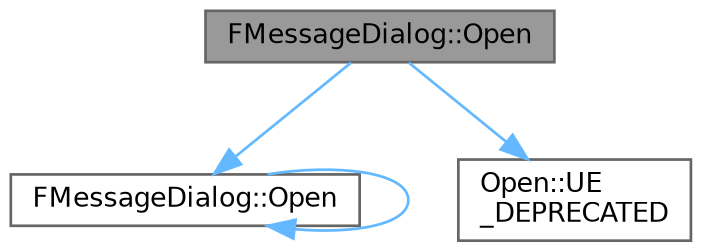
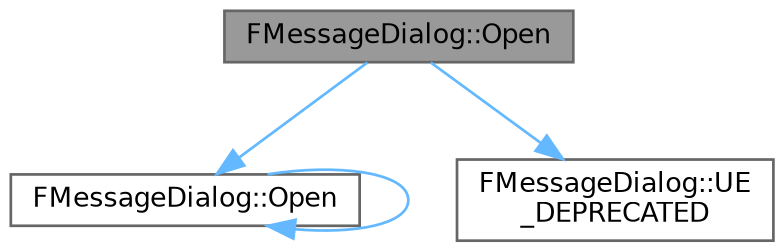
node "Open::UE _DEPRECATED": label "Open::UE _DEPRECATED" -> "FMessageDialog::UE _DEPRECATED"
